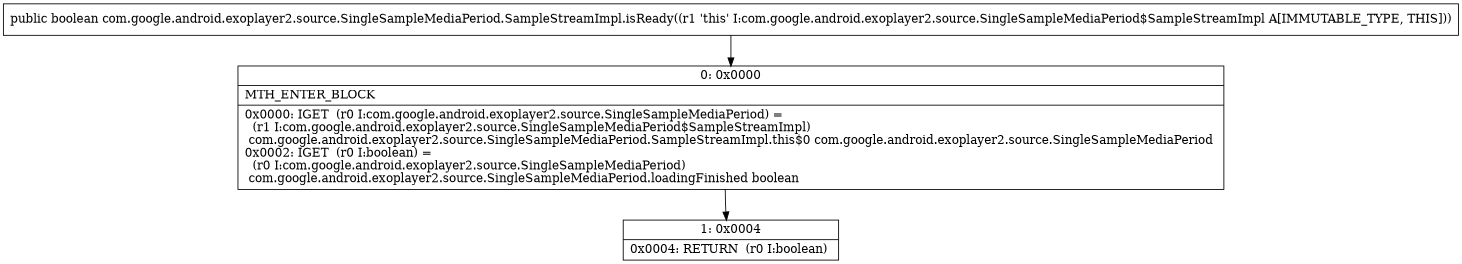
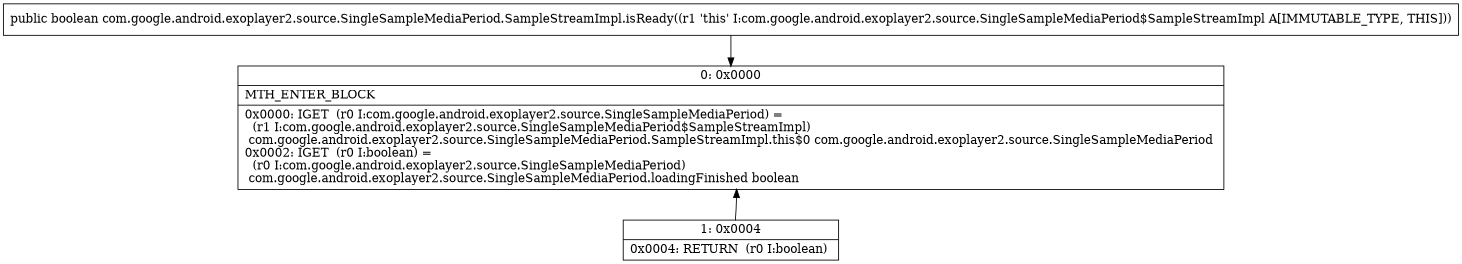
edge "0: 0x0000" -> "1: 0x0004": reversed
